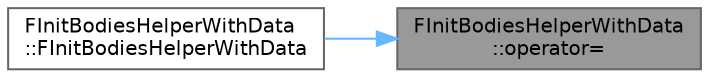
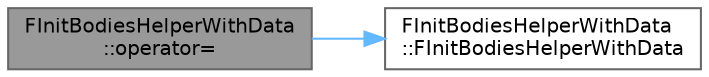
edge "FInitBodiesHelperWithData ::FInitBodiesHelperWithData" -> "FInitBodiesHelperWithData ::operator=": reversed
